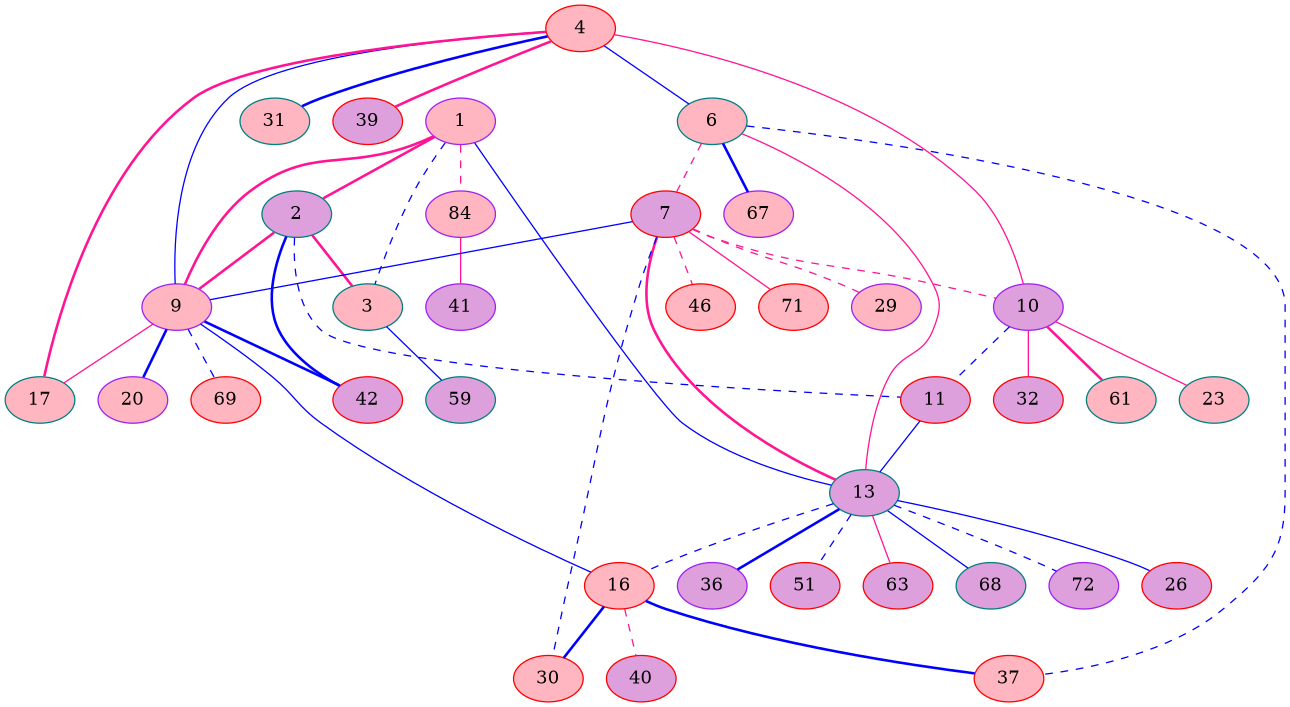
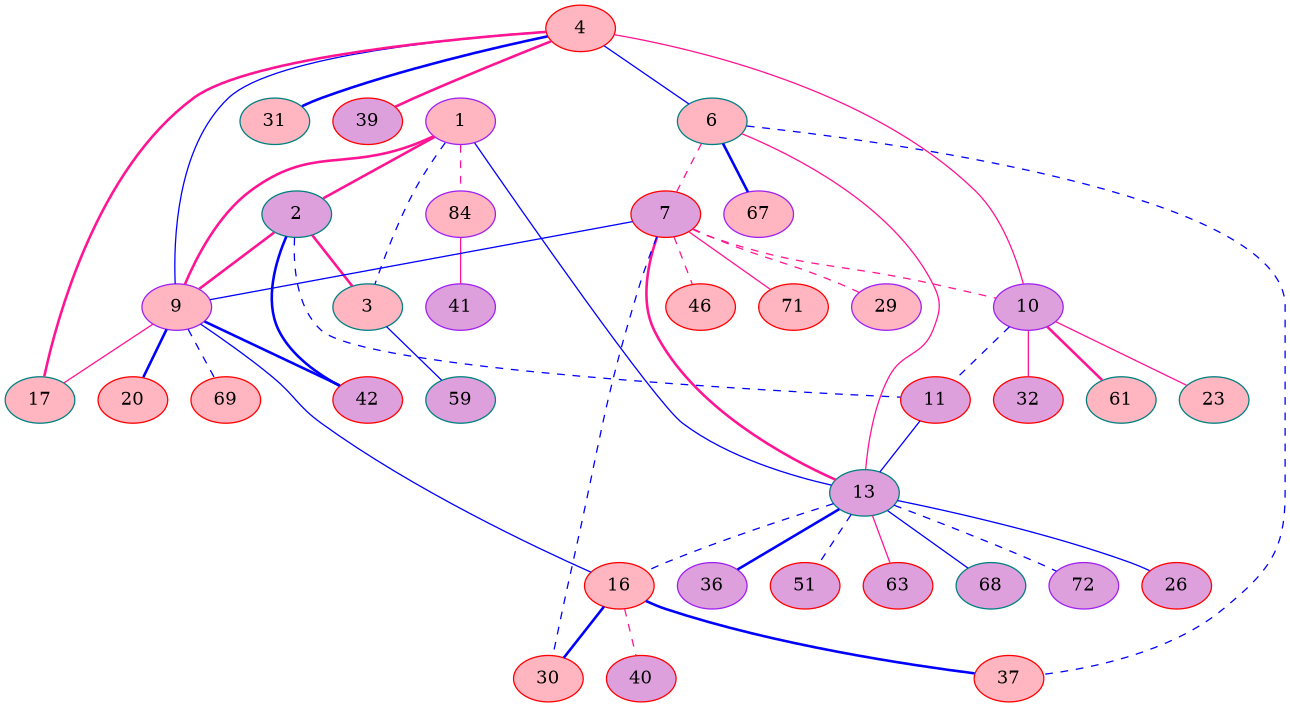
node "20": color purple -> red
